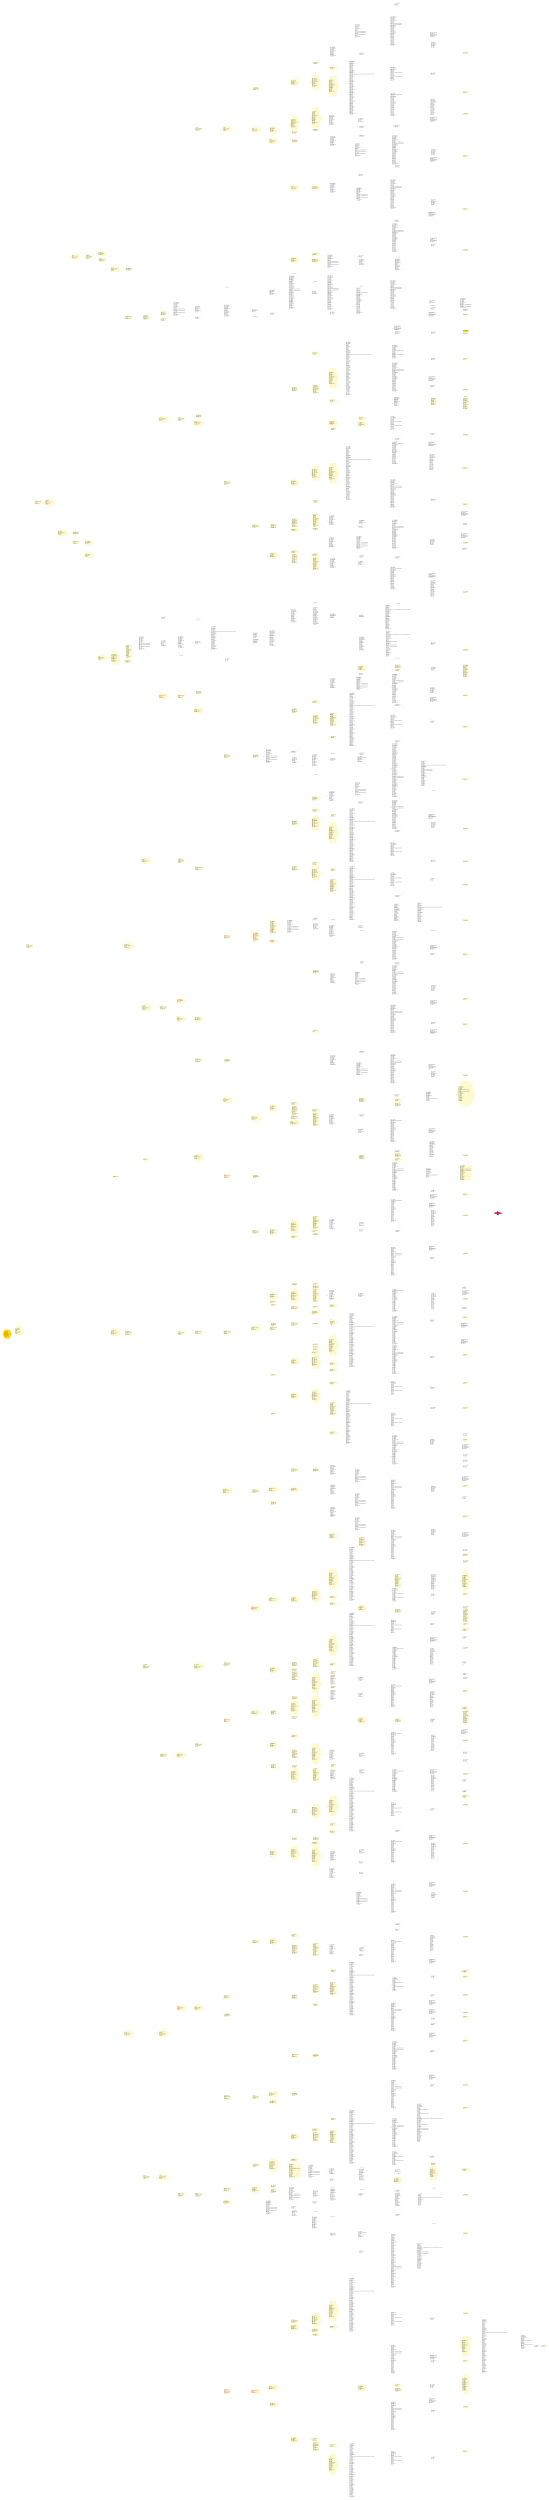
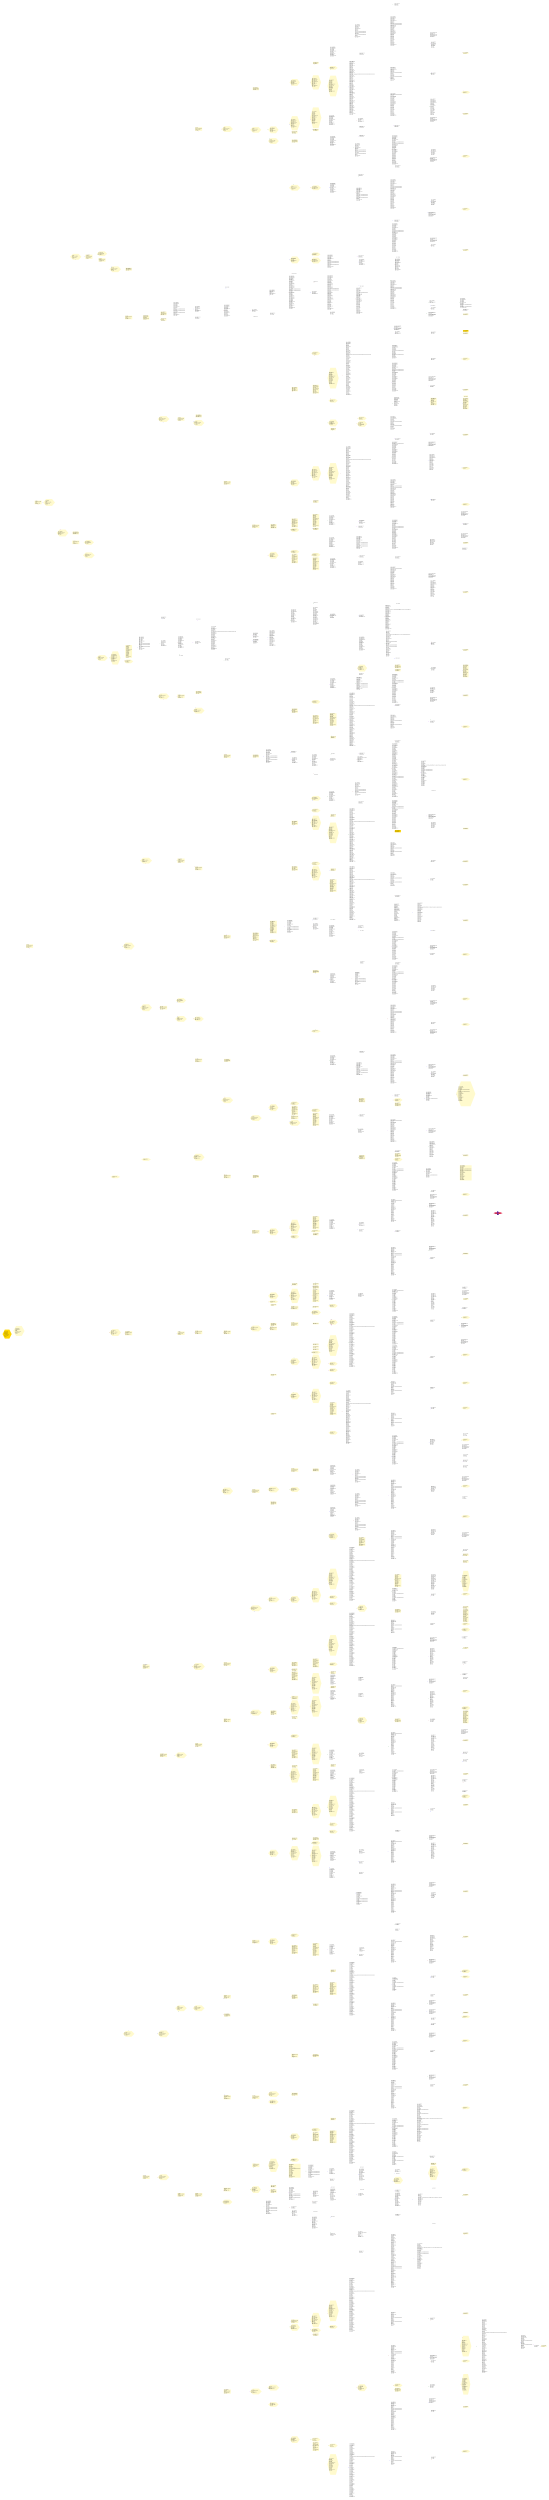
node "12447: PUSH1 0x00 12449: DUP1 12450: REVERT": fillcolor white -> gold
node "287: PUSH2 0x041b 290: JUMP": shape box -> hexagon
